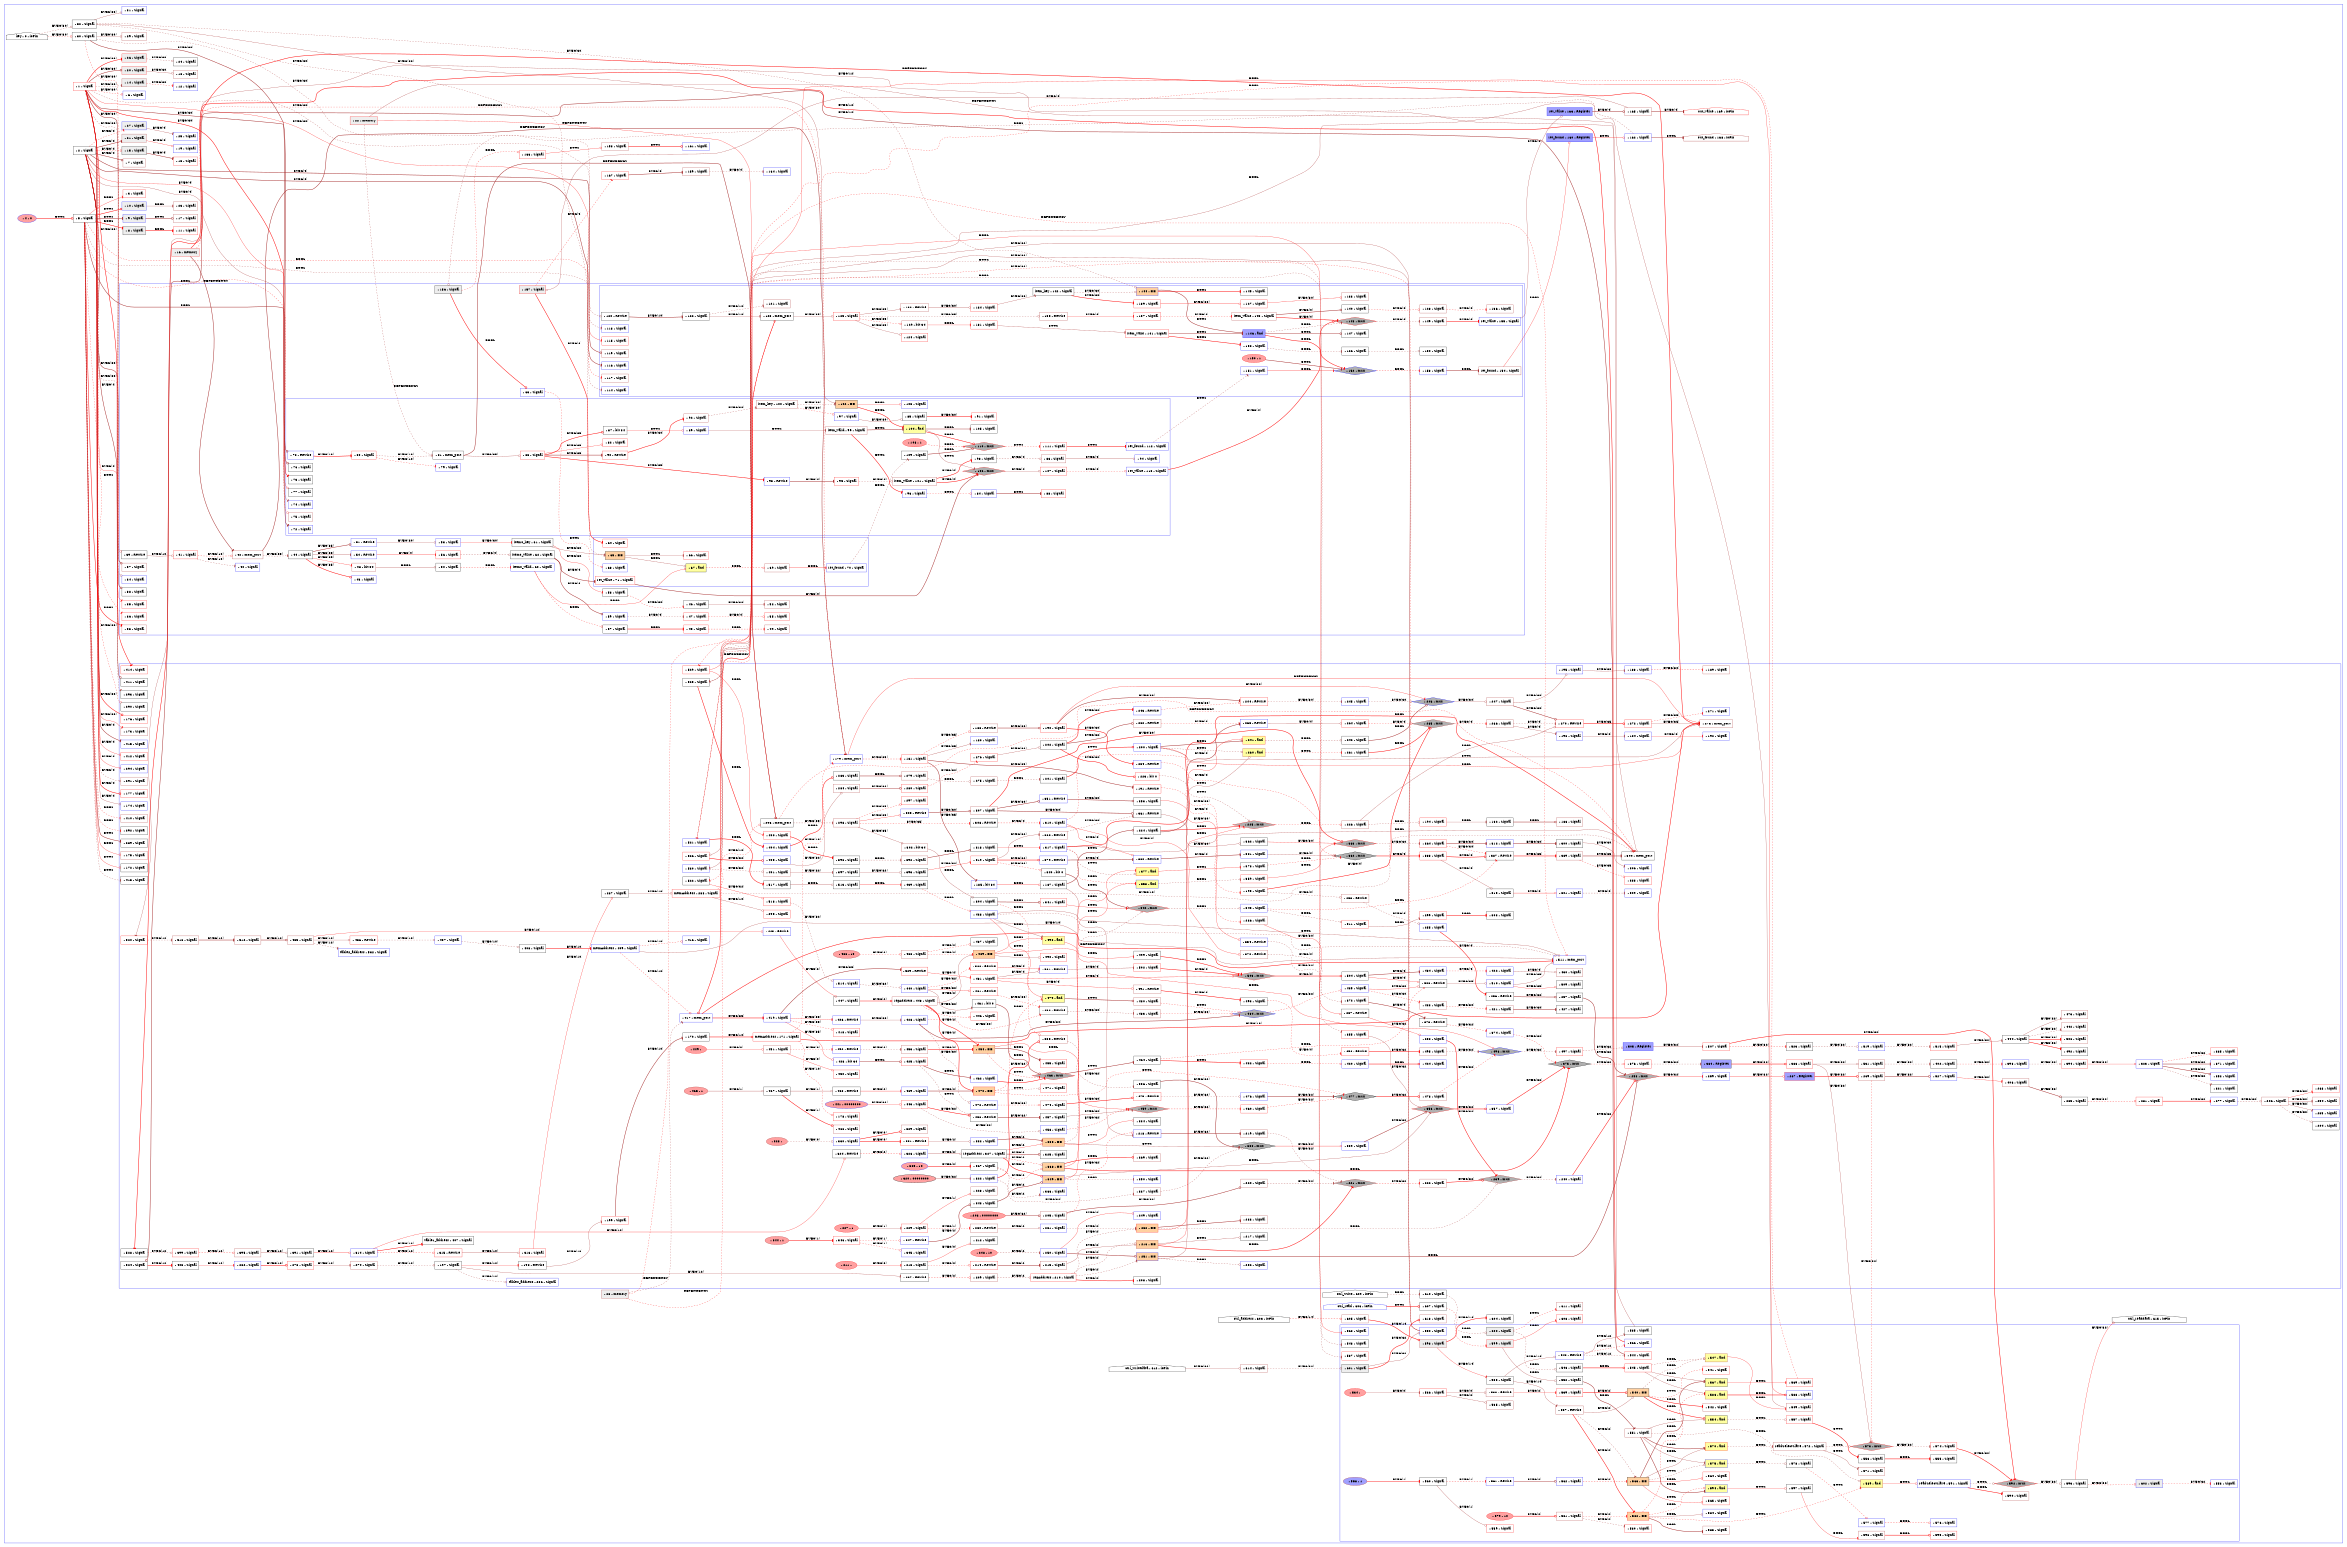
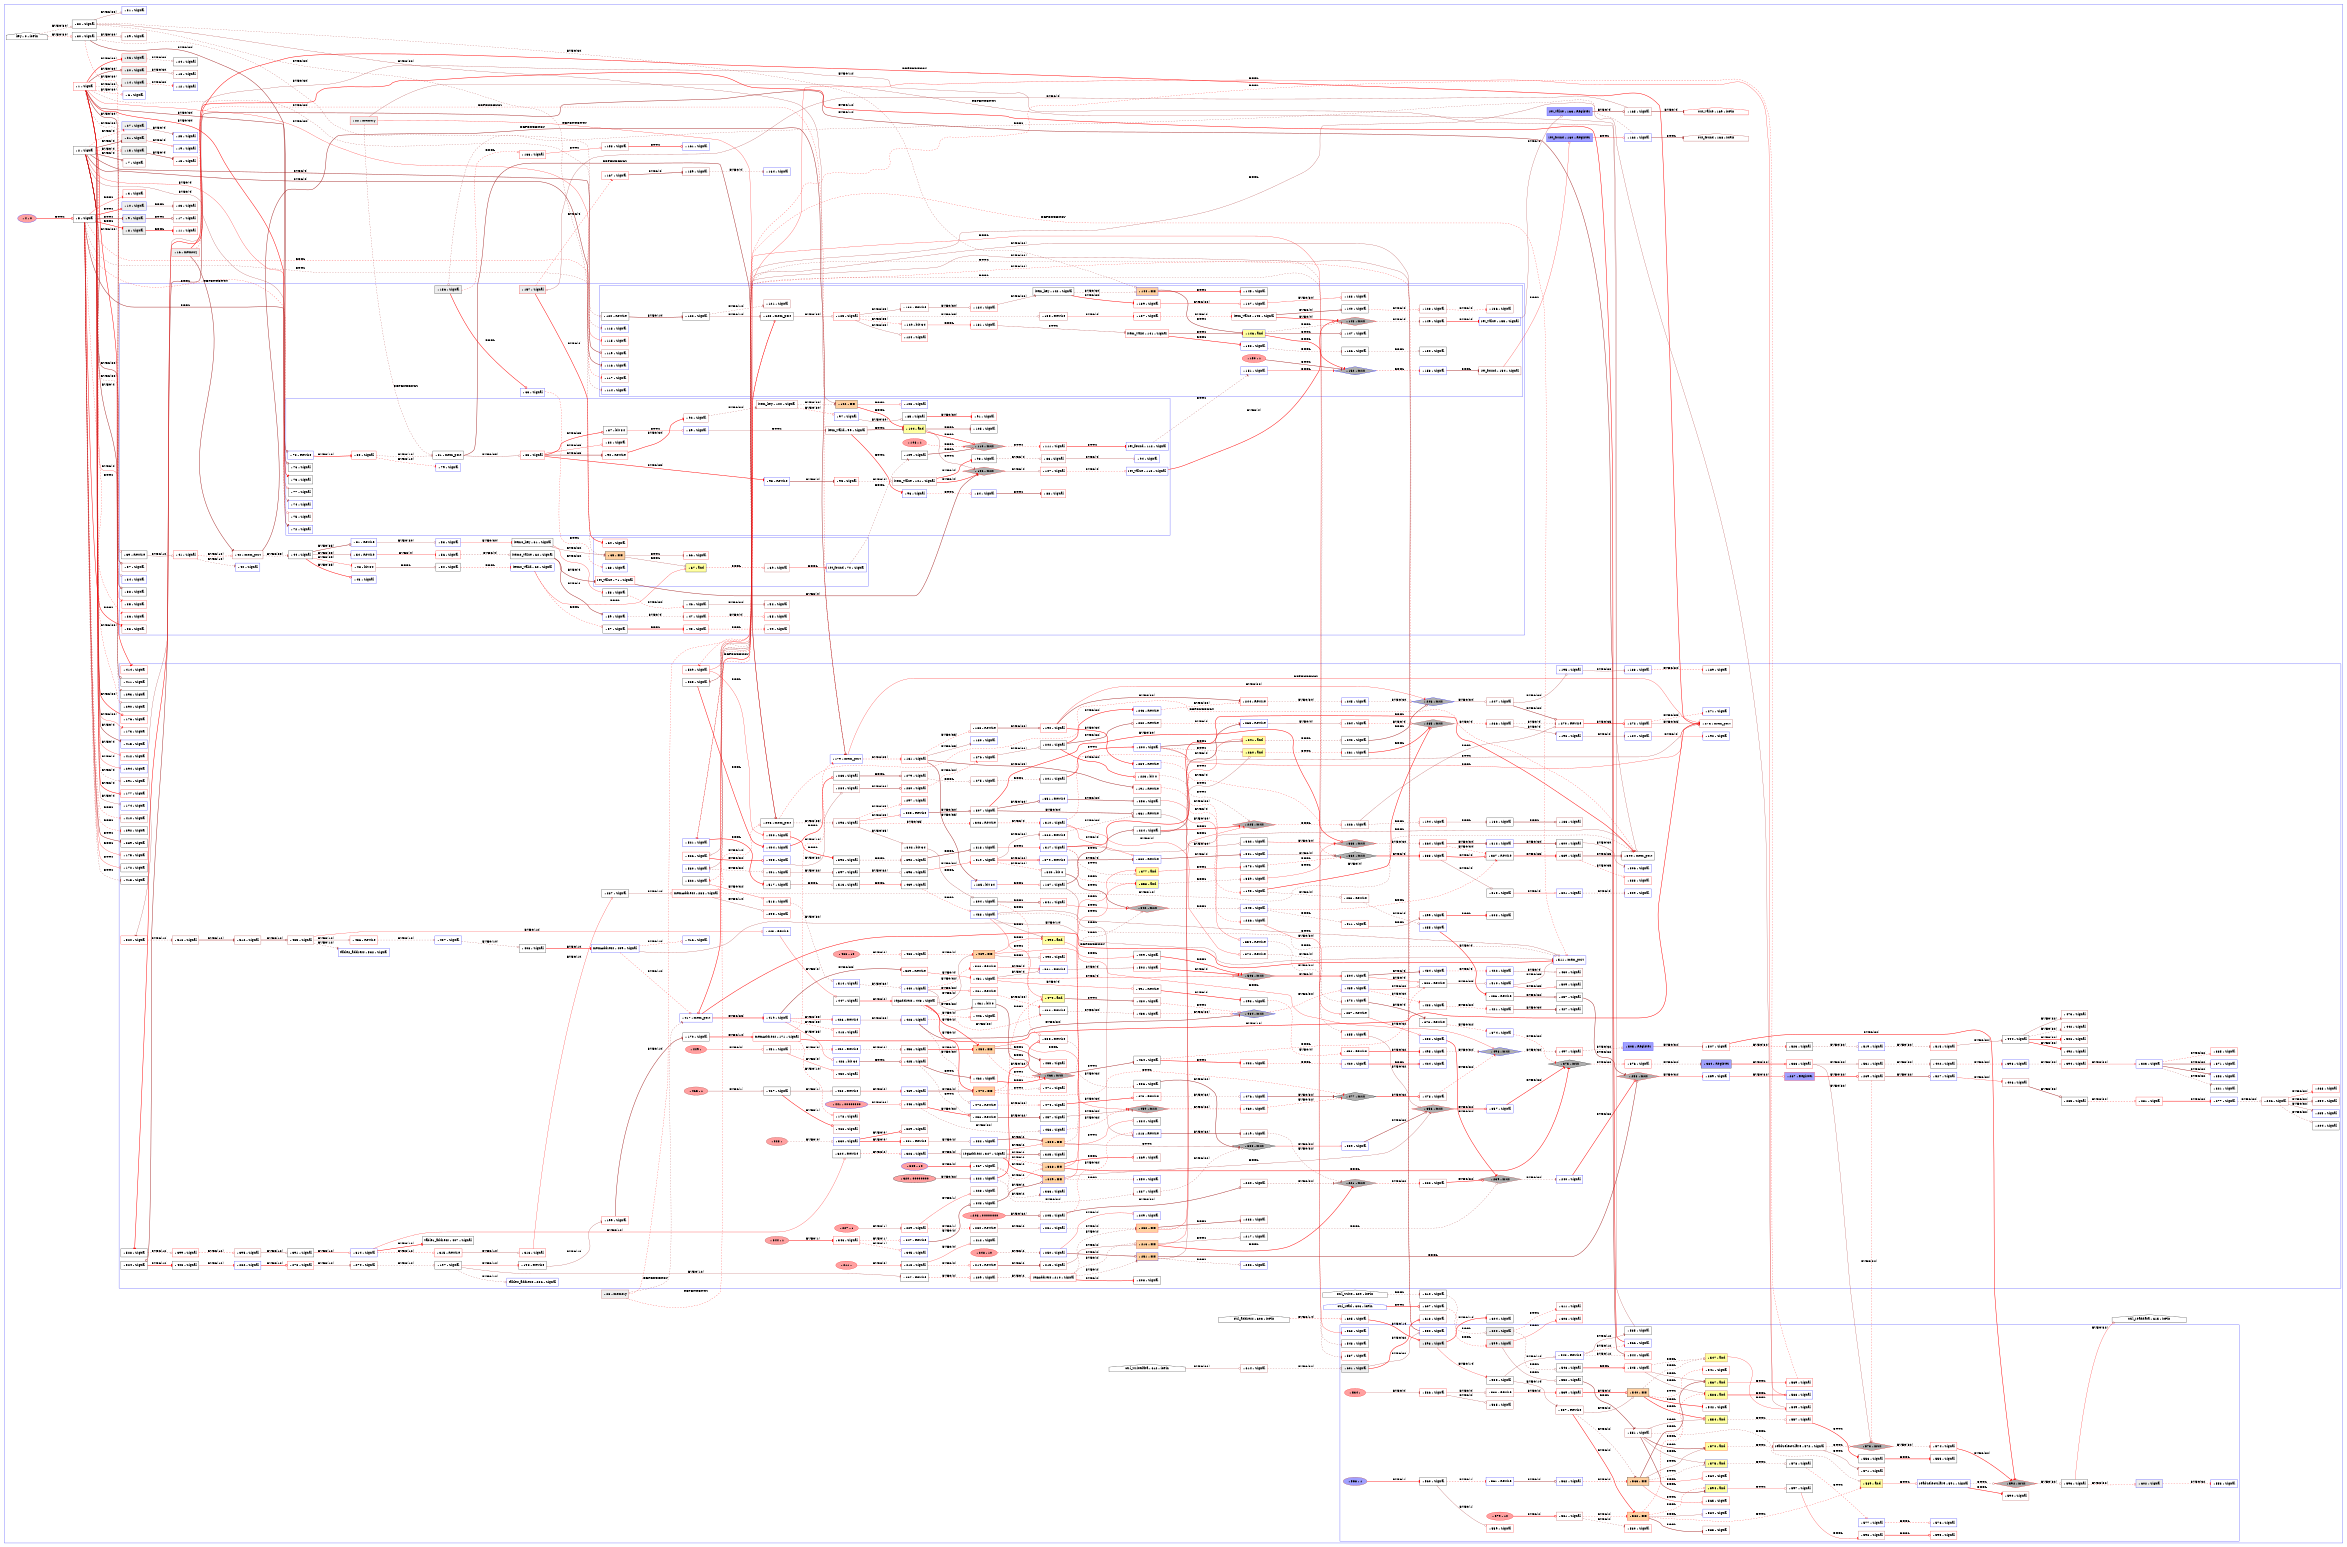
node "- 146 - and": fillcolor #a0a0ff -> #ffffa0
node "- 487 - Signal": removed
node "- 462 - Signal": color blue -> red
